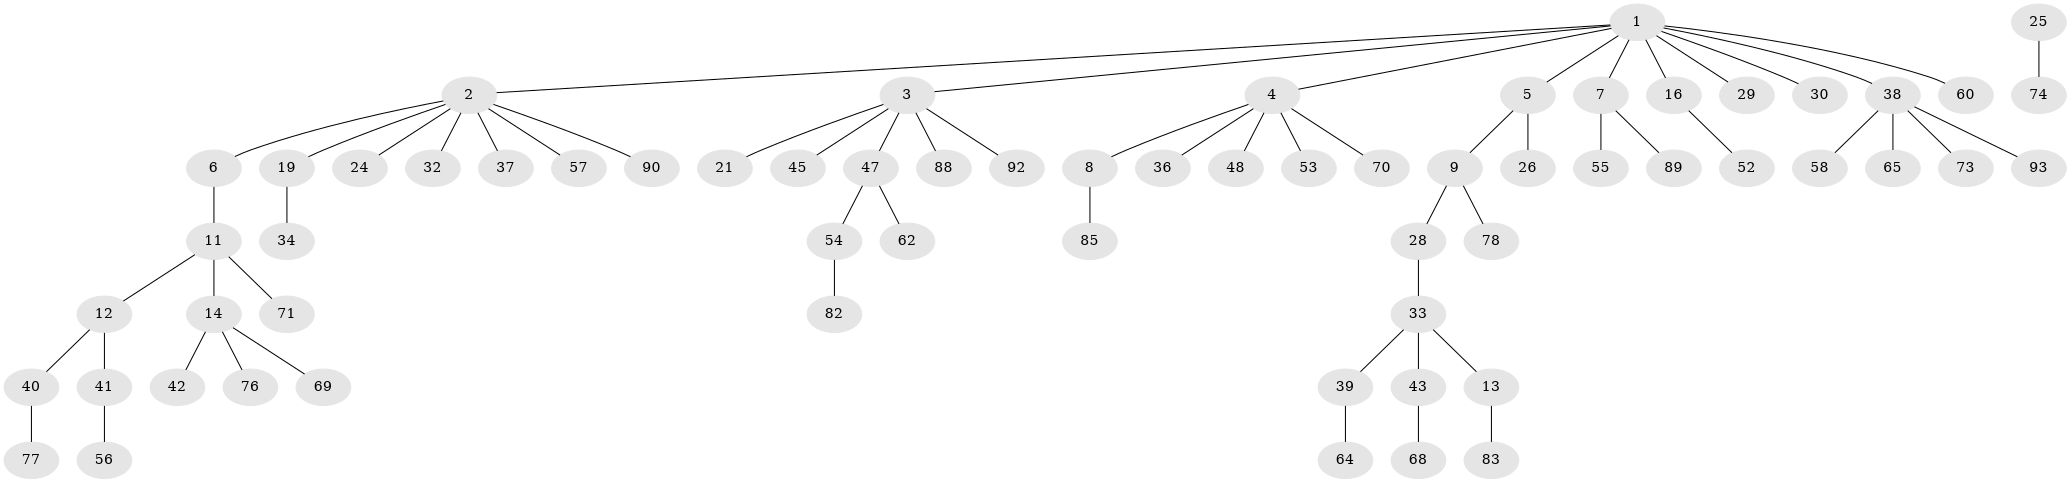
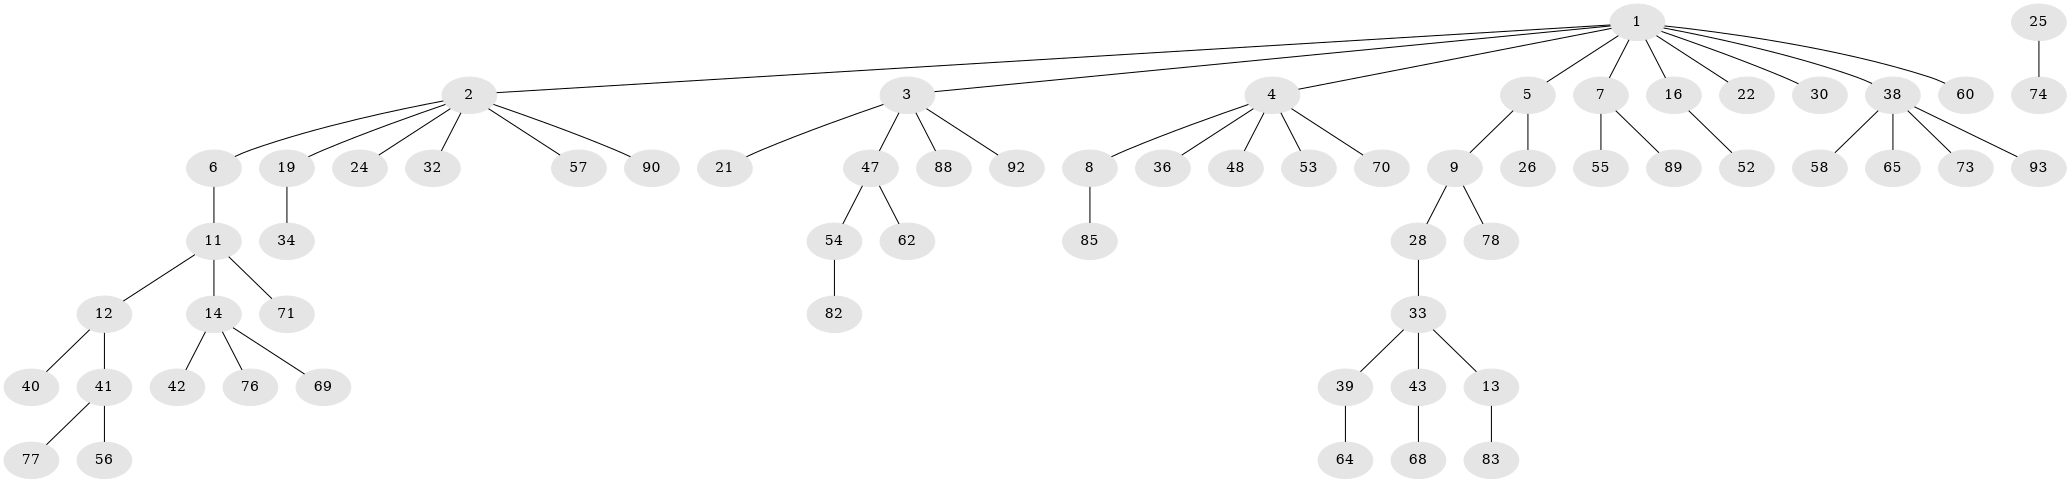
node "29": label "29" -> "22"
node "37": removed
node "45": removed
edge "40" -- "77": now "41" -- "77"
